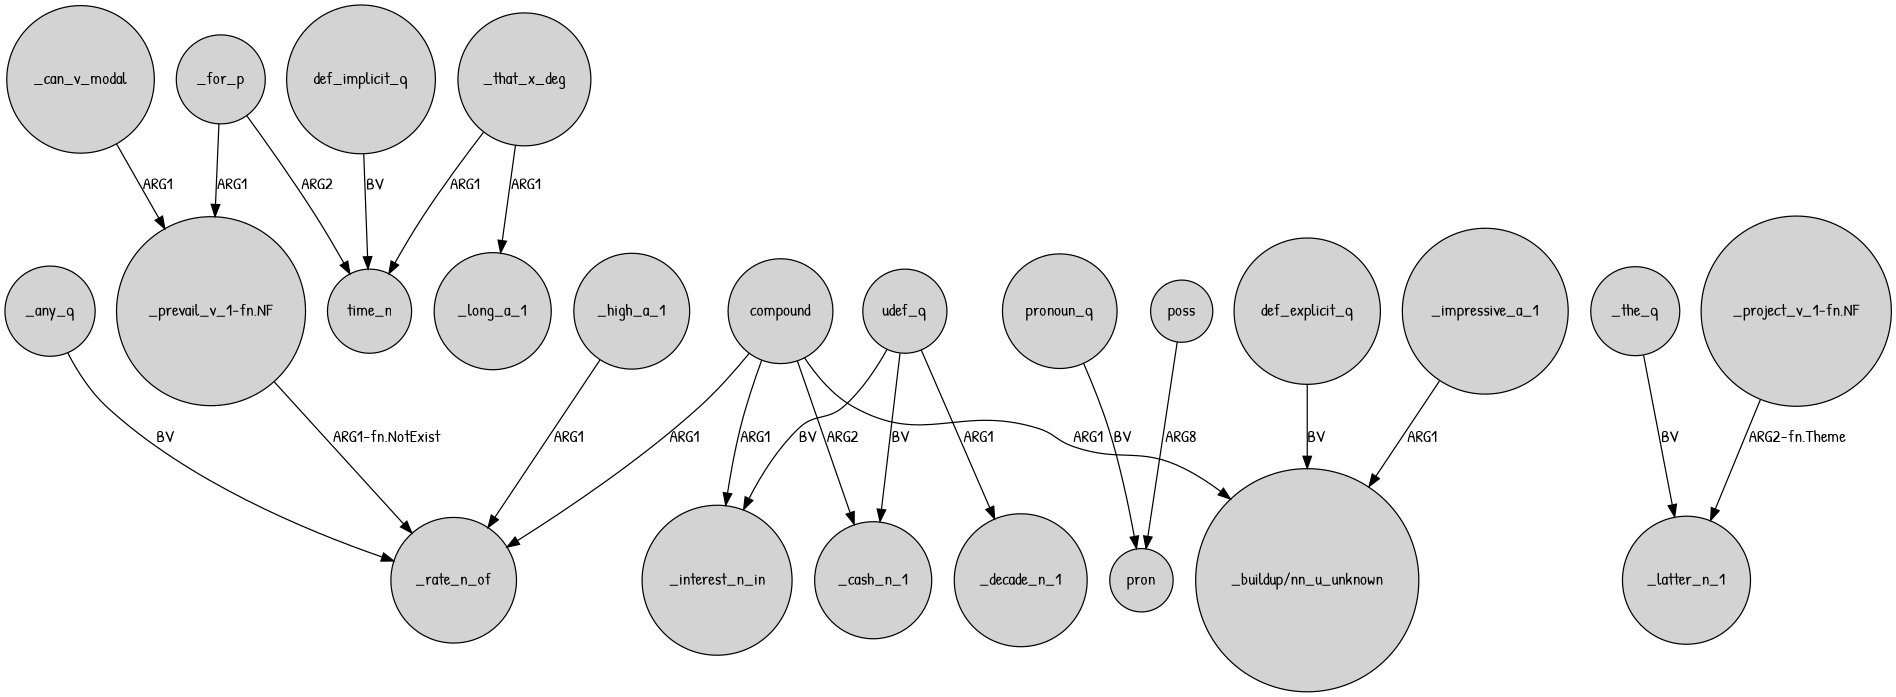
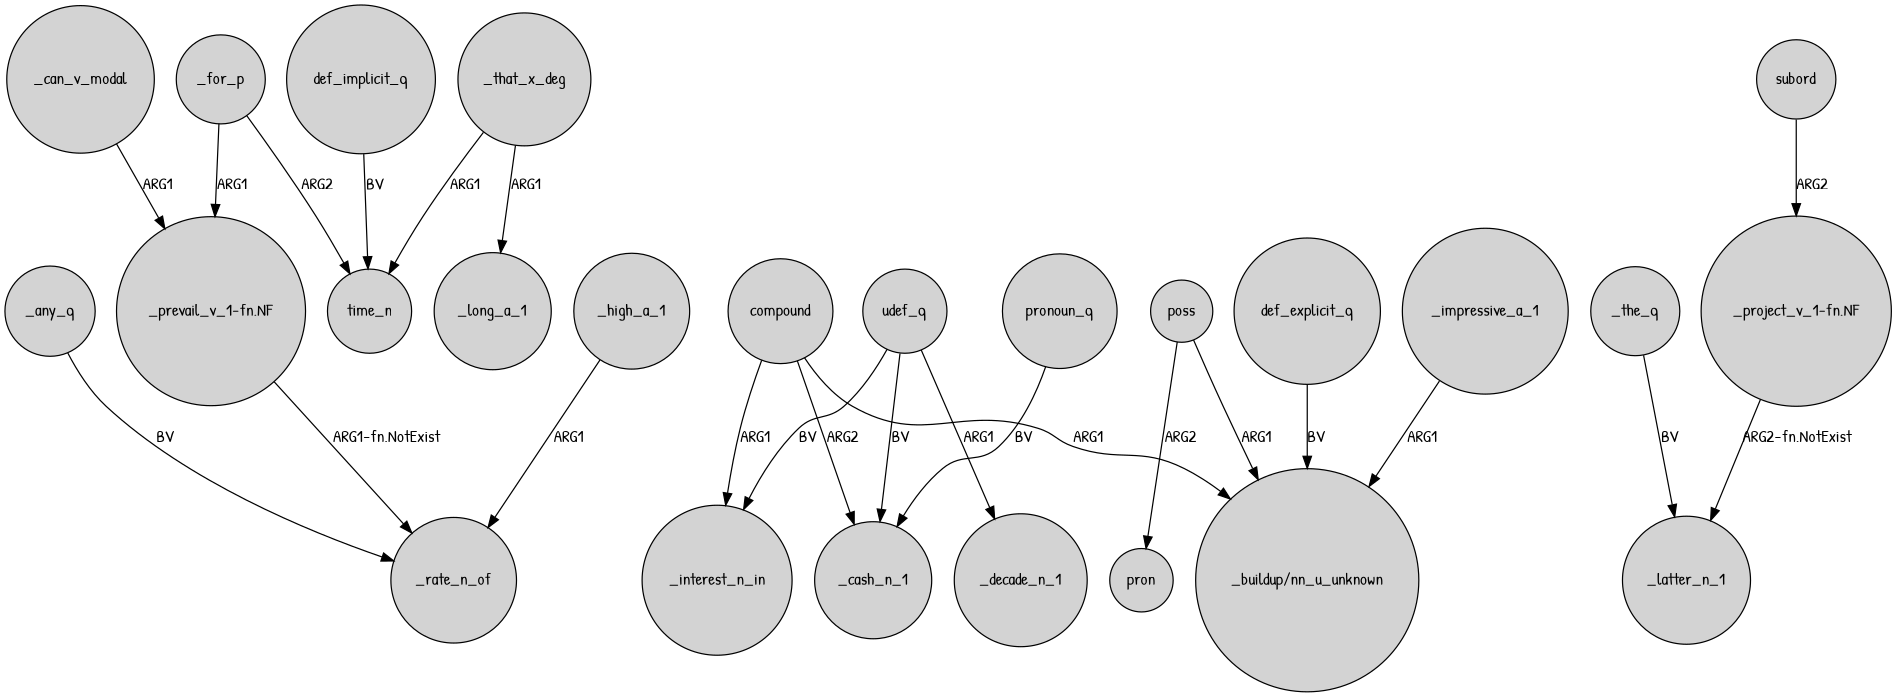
node "subord": added
edge "poss" -> "_buildup/nn_u_unknown": added, label "ARG1"
edge "poss" -> "pron": label "ARG8" -> "ARG2"
edge "_project_v_1-fn.NF" -> "_latter_n_1": label "ARG2-fn.Theme" -> "ARG2-fn.NotExist"
edge "pronoun_q" -> "pron": now "pronoun_q" -> "_cash_n_1"
edge "compound" -> "_rate_n_of": removed, label "ARG1"
